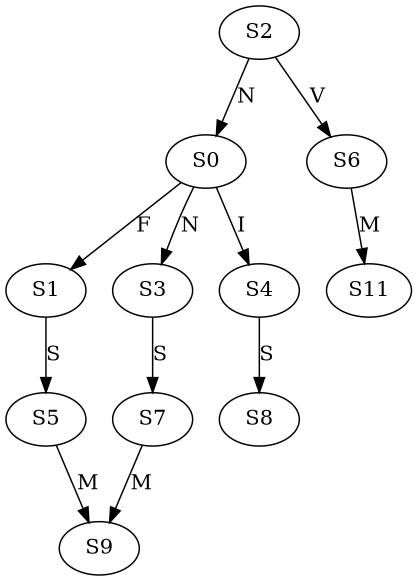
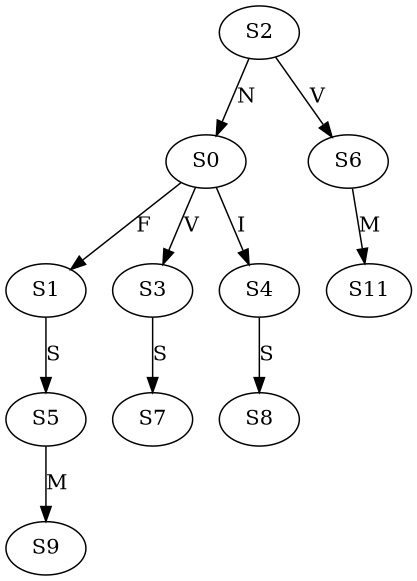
edge "S0" -> "S3": label "N" -> "V"
edge "S7" -> "S9": removed, label "M"
